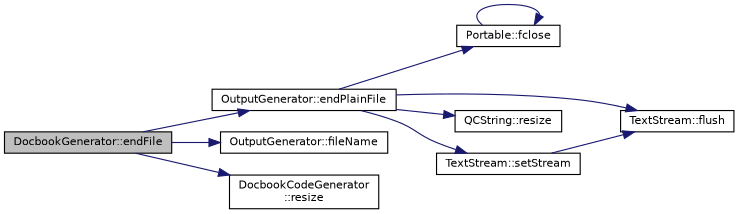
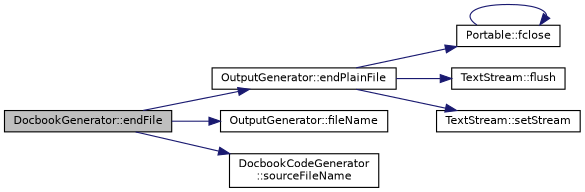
node "QCString::resize": removed
edge "TextStream::setStream" -> "TextStream::flush": removed
node "DocbookCodeGenerator ::resize": label "DocbookCodeGenerator ::resize" -> "DocbookCodeGenerator ::sourceFileName"
